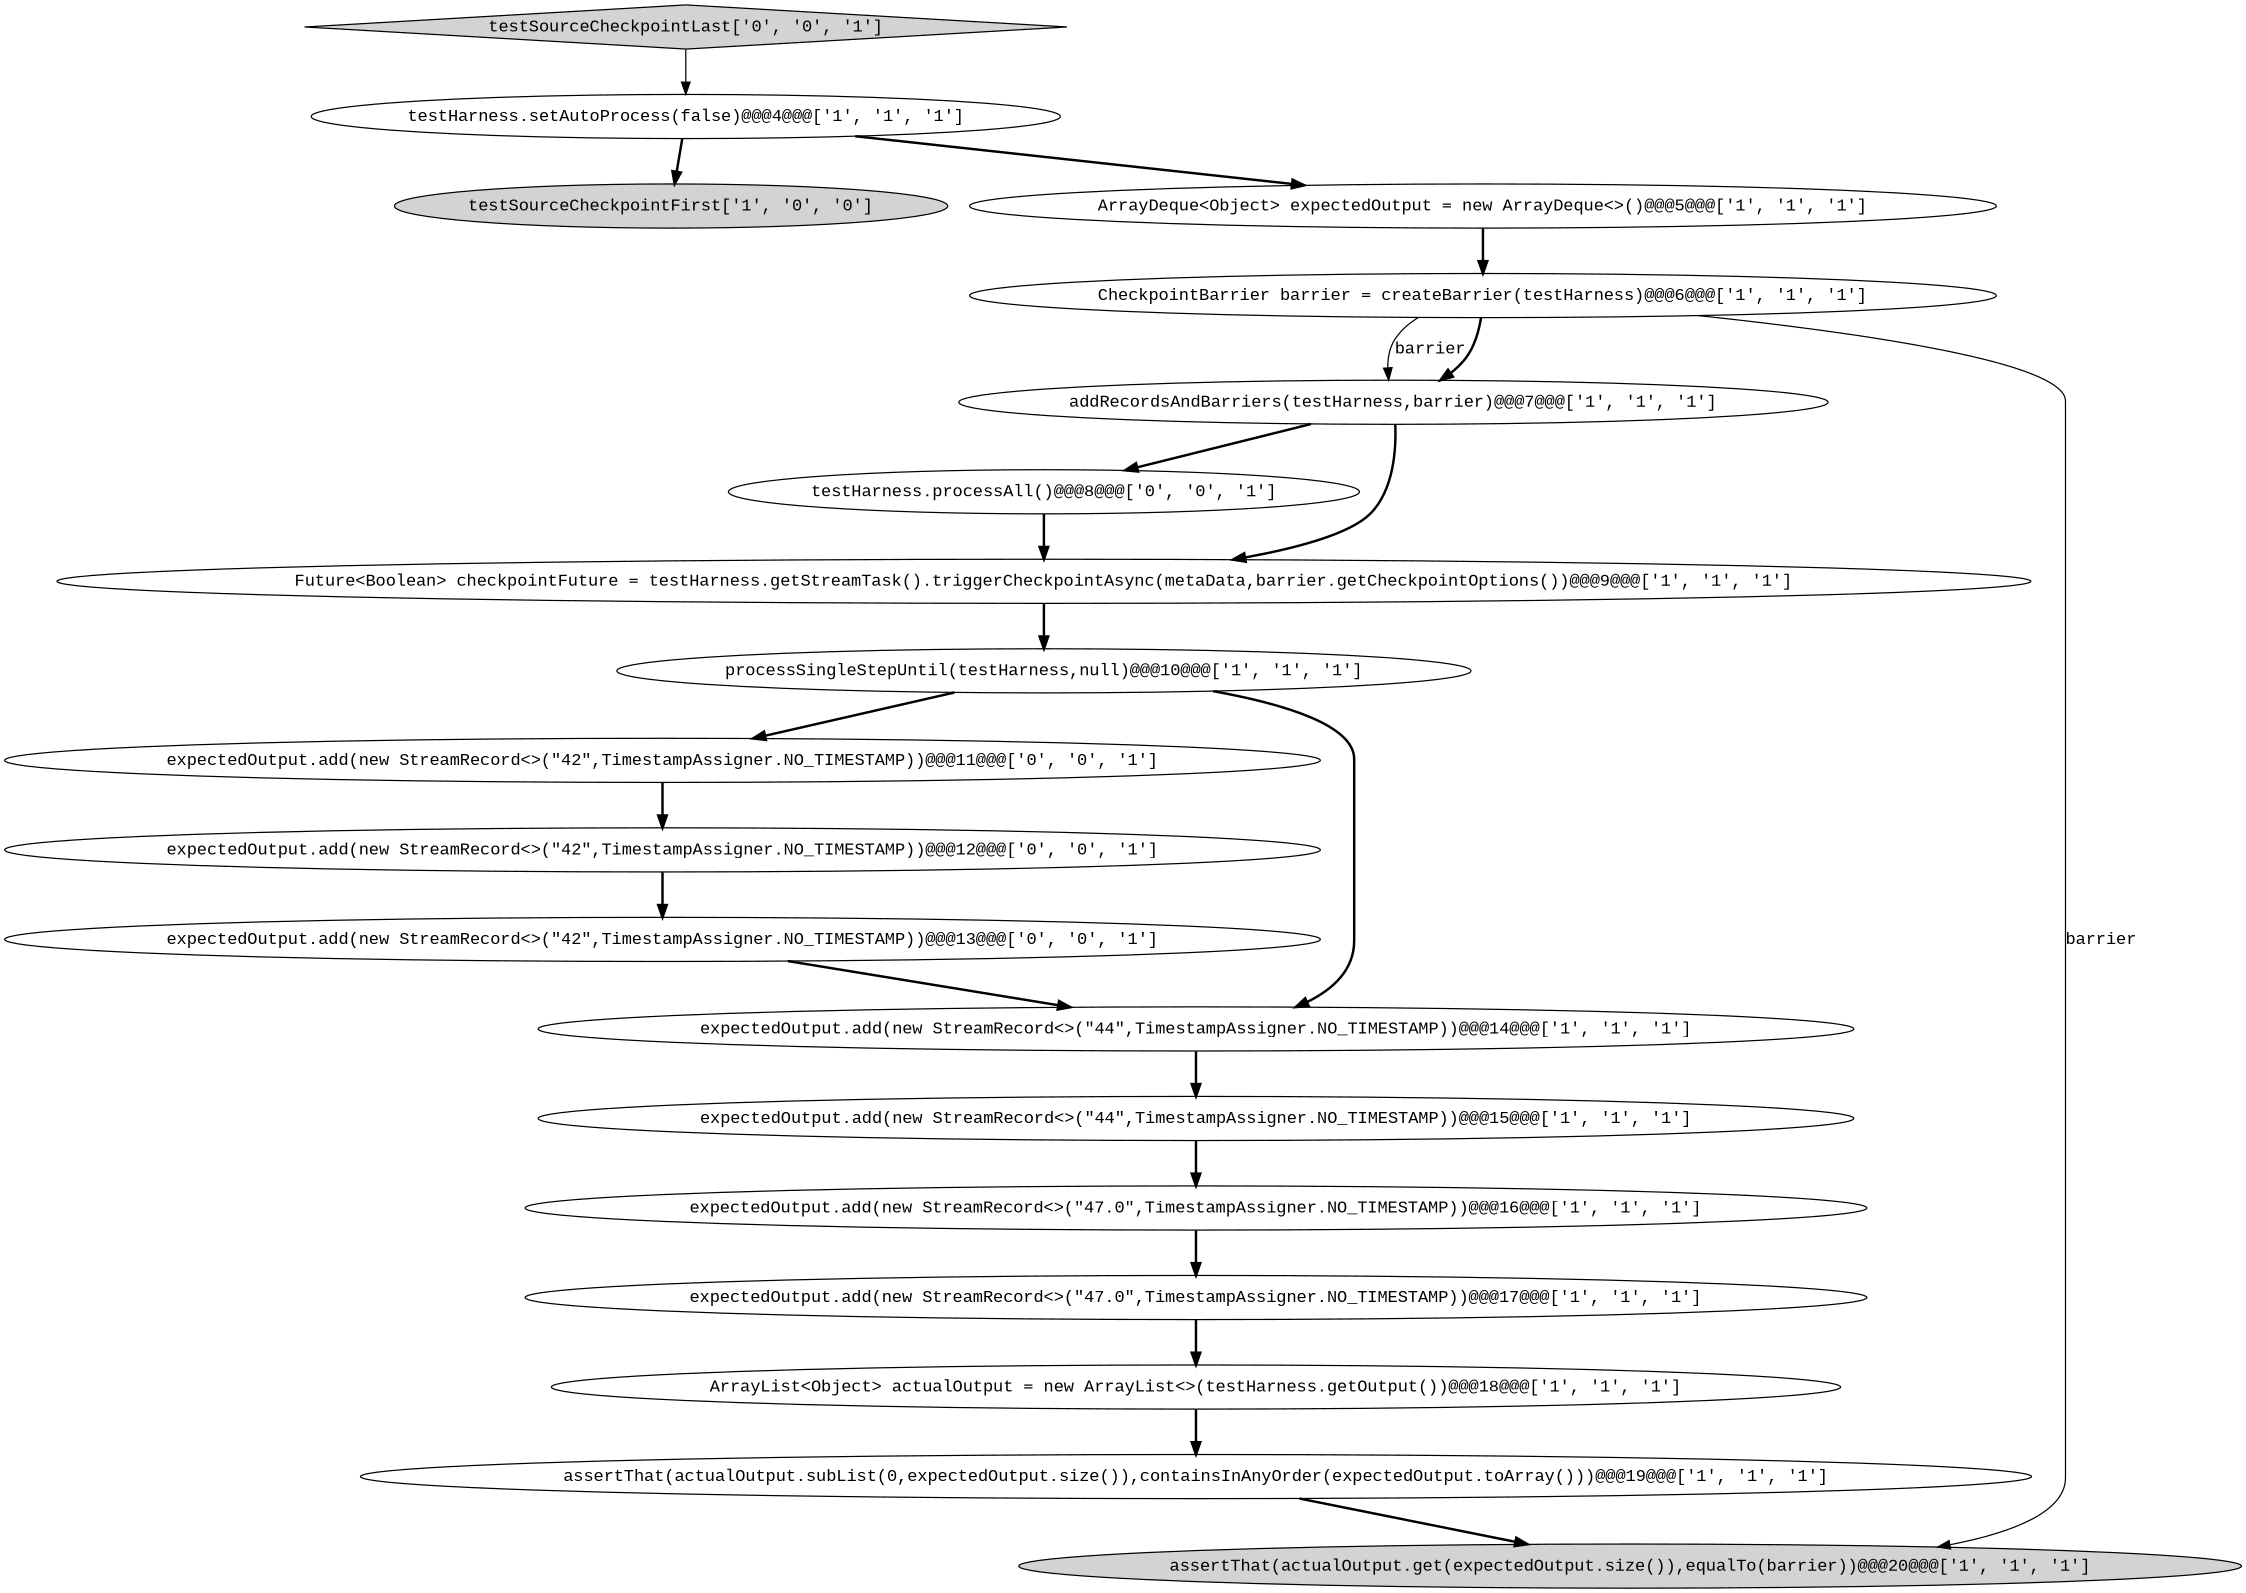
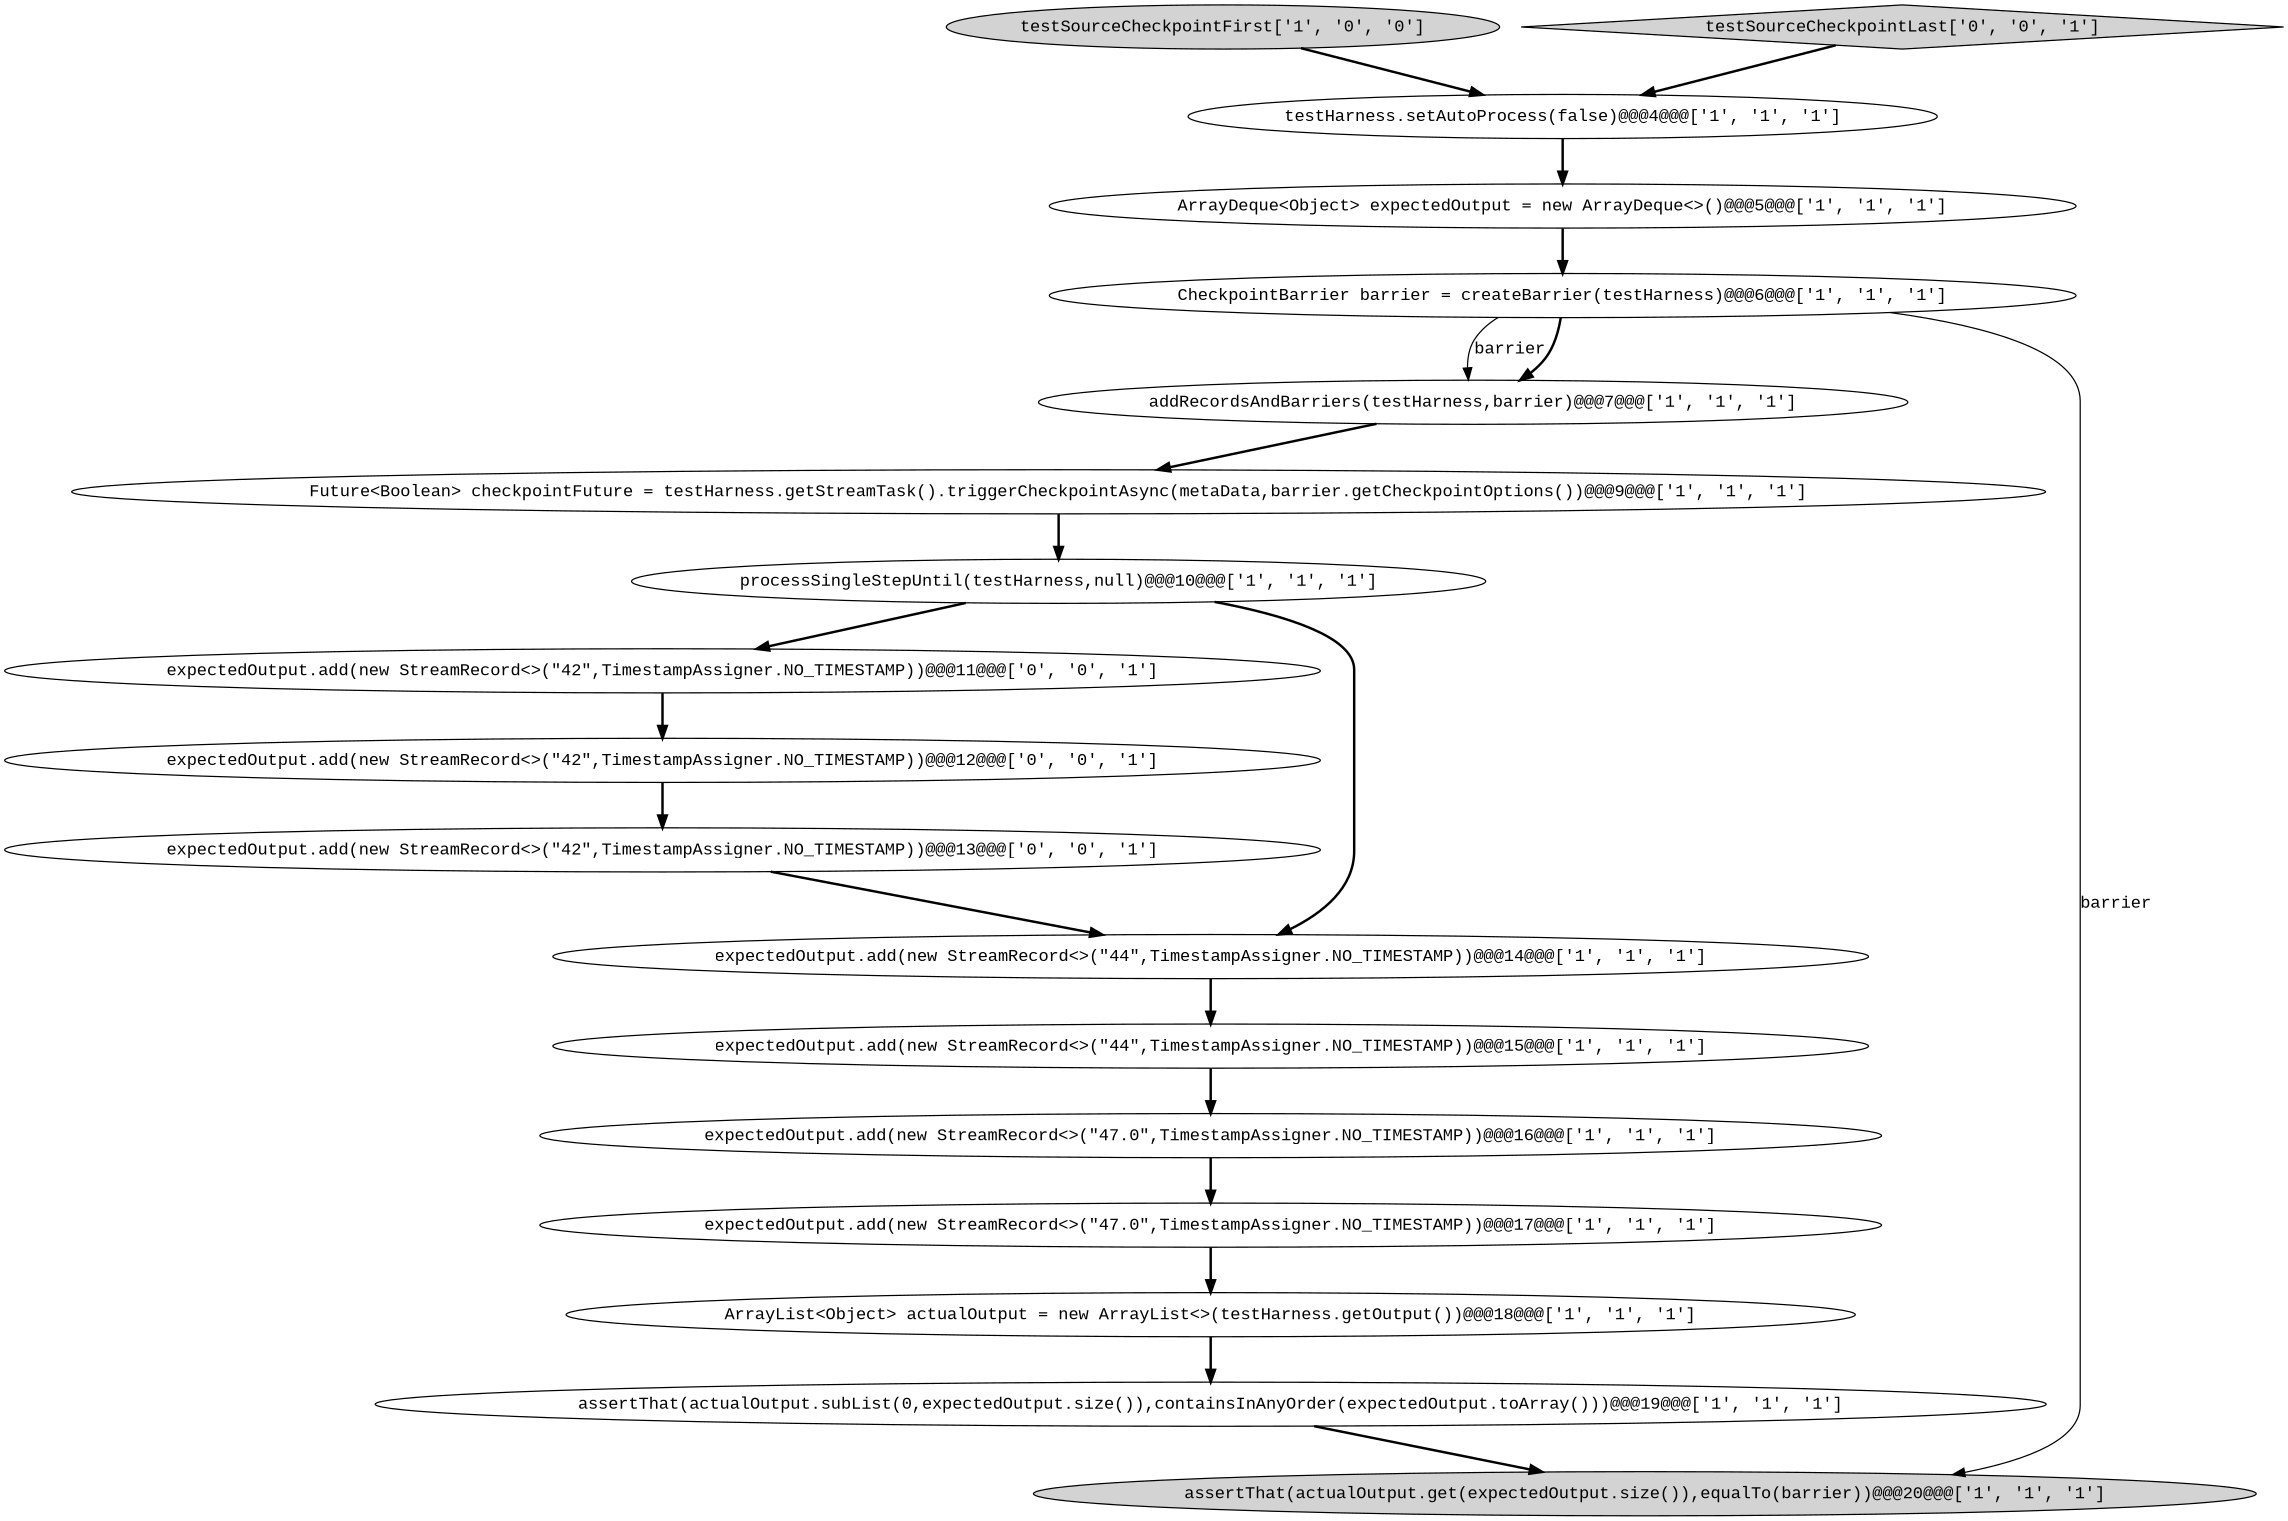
edge "testSourceCheckpointLast['0', '0', '1']" -> "testHarness.setAutoProcess(false)@@@4@@@['1', '1', '1']": style solid -> bold
edge "testHarness.setAutoProcess(false)@@@4@@@['1', '1', '1']" -> "testSourceCheckpointFirst['1', '0', '0']": reversed
node "testHarness.processAll()@@@8@@@['0', '0', '1']": removed
